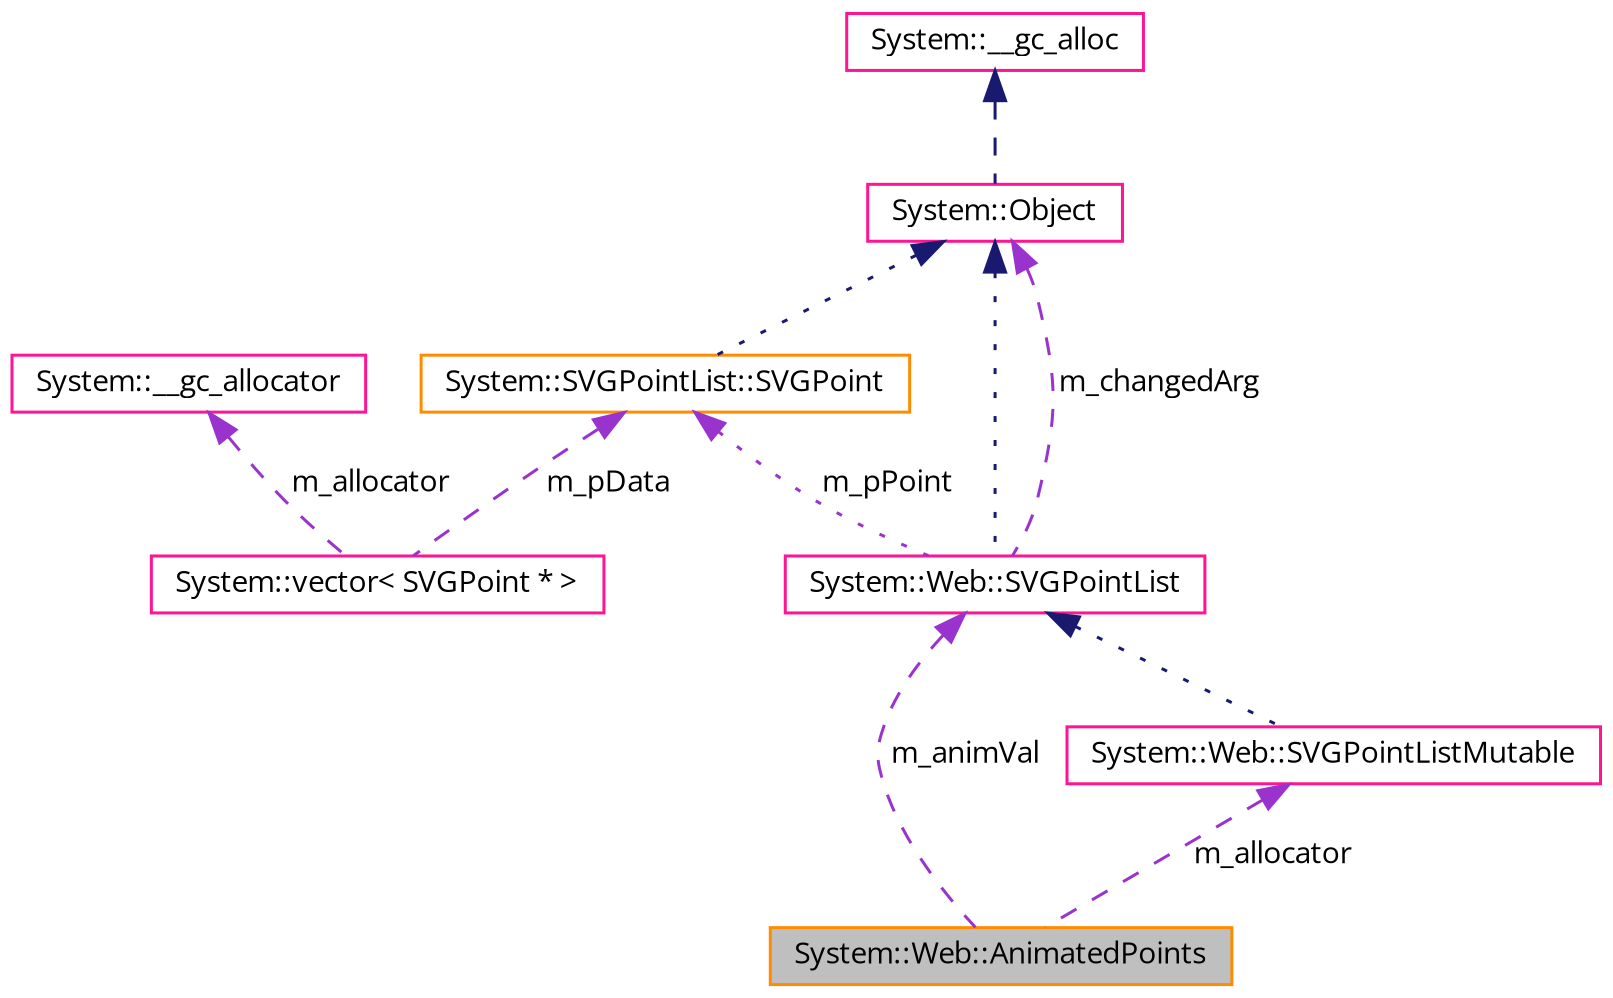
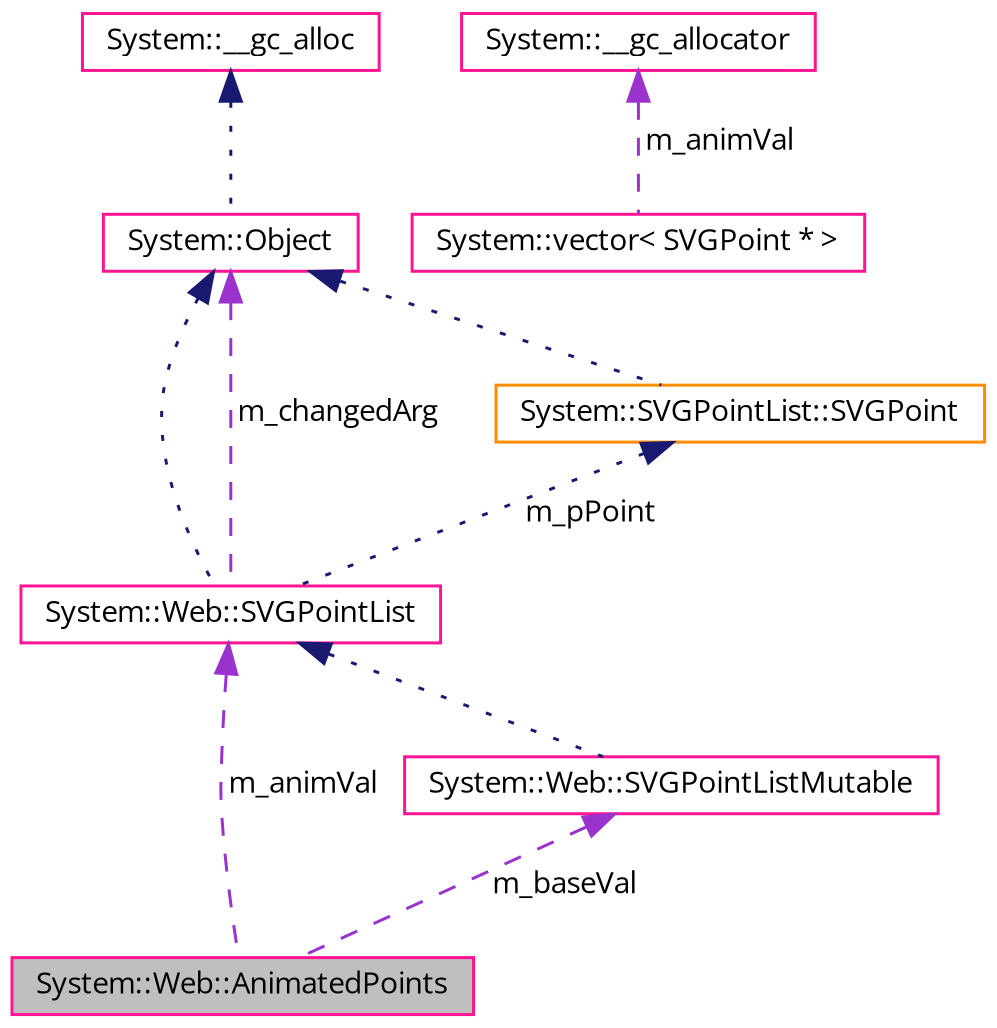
edge "System::Object" -> "System::__gc_alloc": style dashed -> dotted
edge "System::vector< SVGPoint * >" -> "System::__gc_allocator": label " m_allocator" -> " m_animVal"
edge "System::vector< SVGPoint * >" -> "System::SVGPointList::SVGPoint": removed, label "m_pData"
edge "System::Web::SVGPointList" -> "System::SVGPointList::SVGPoint": color darkorchid3 -> midnightblue
edge "System::Web::AnimatedPoints" -> "System::Web::SVGPointListMutable": label " m_allocator" -> " m_baseVal"
node "System::Web::AnimatedPoints": color darkorange -> deeppink
